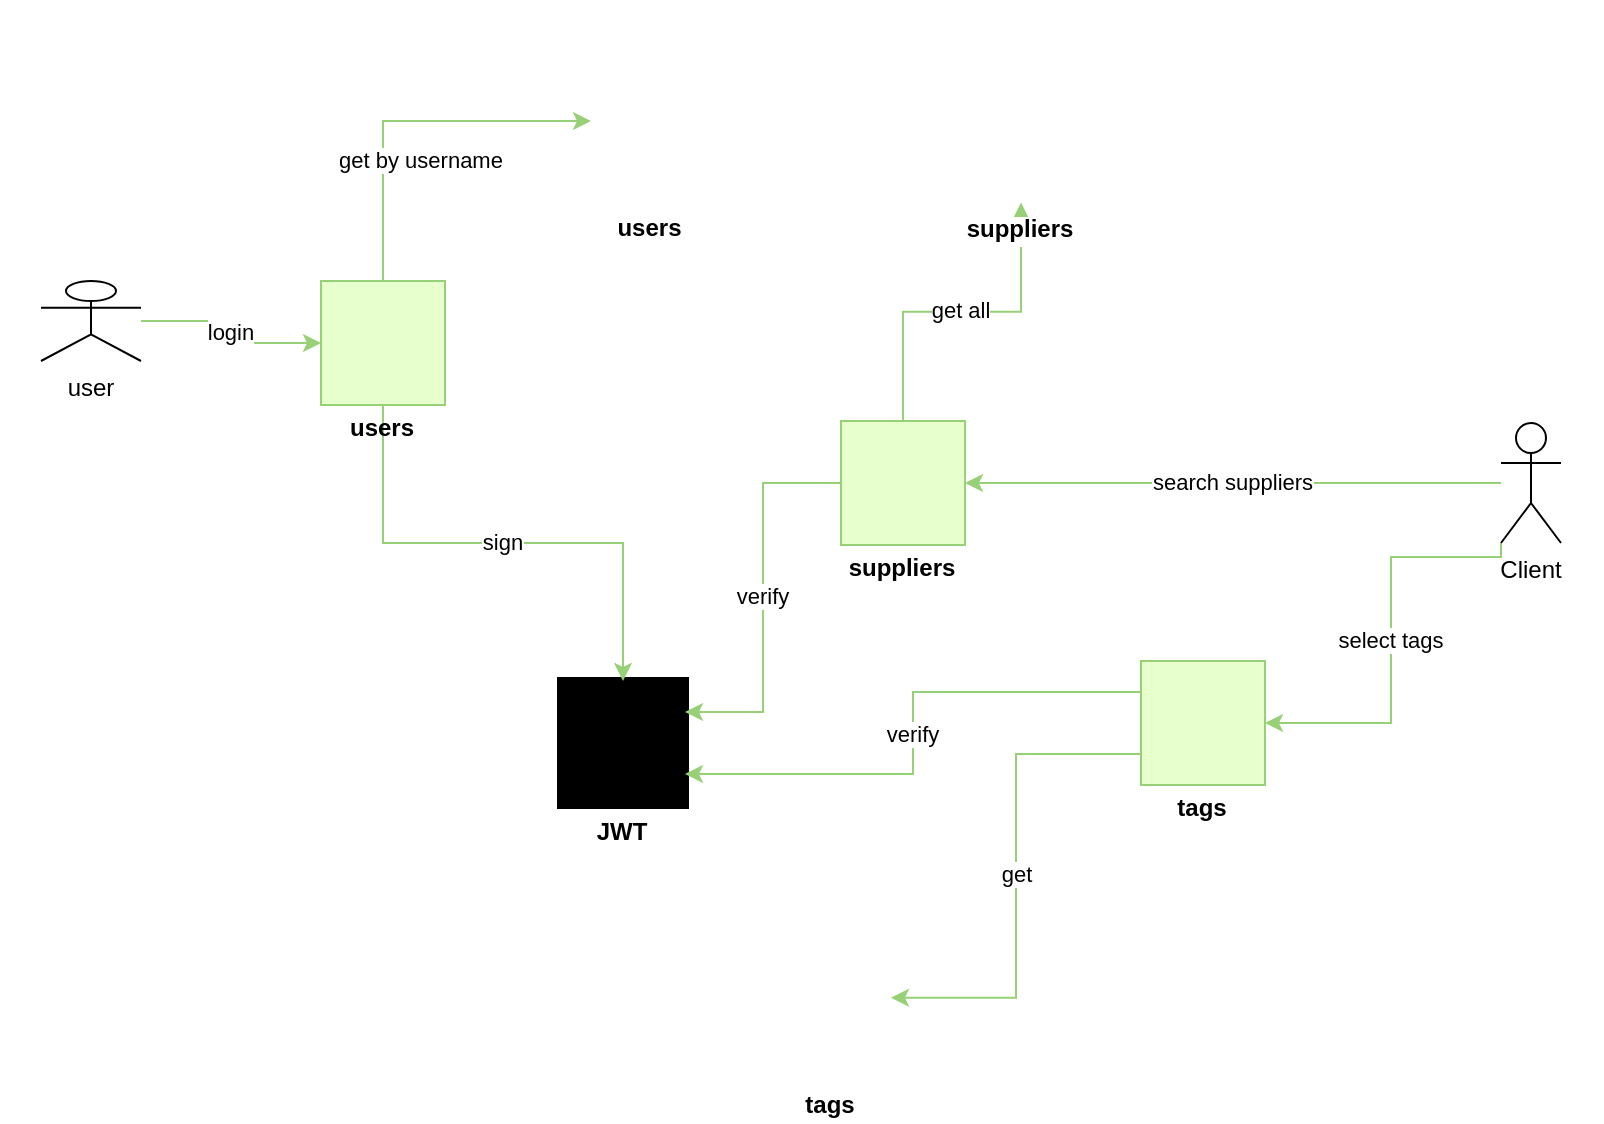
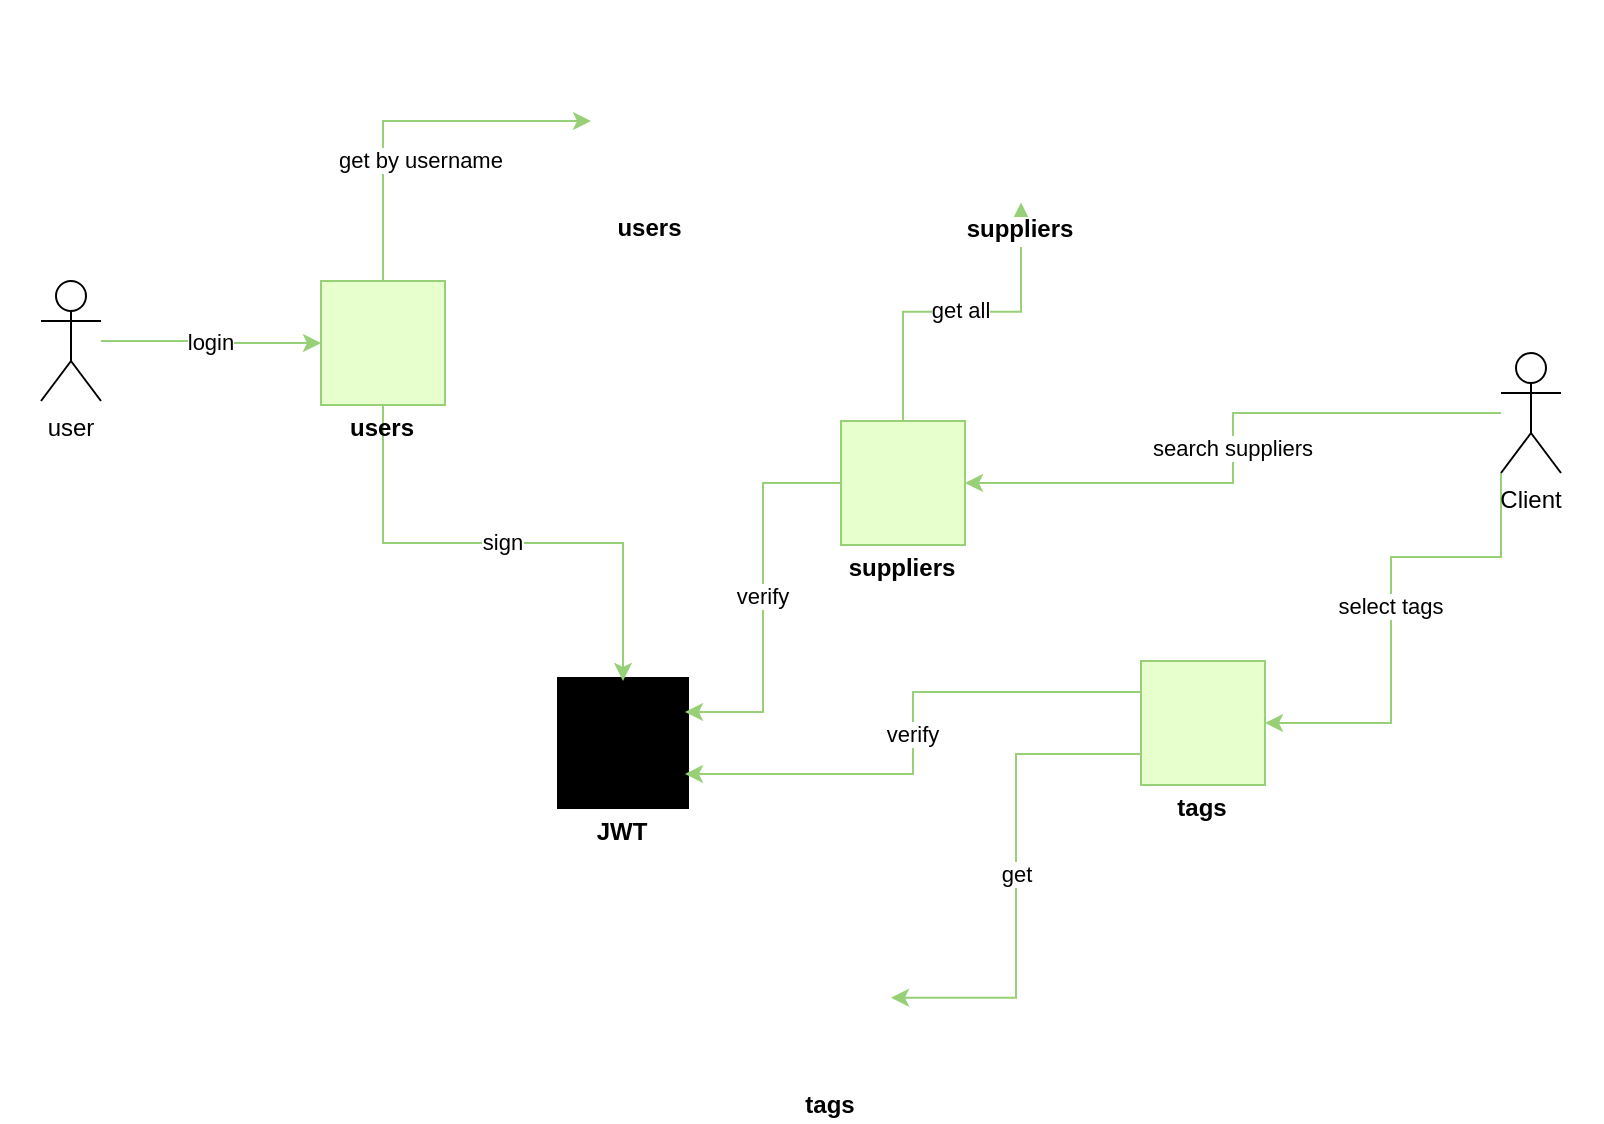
node "user": size 100x80 -> 60x120
node "Client": moved (1531, 483) -> (1531, 413)
